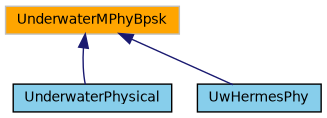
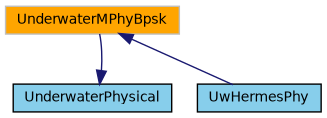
edge "UnderwaterPhysical" -> "UnderwaterMPhyBpsk": reversed
